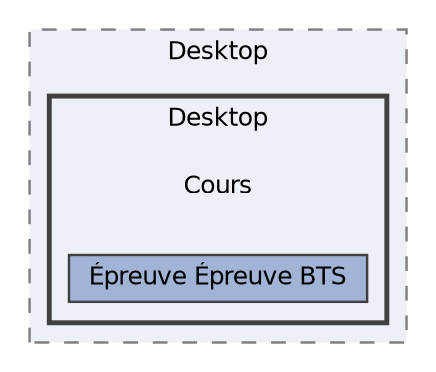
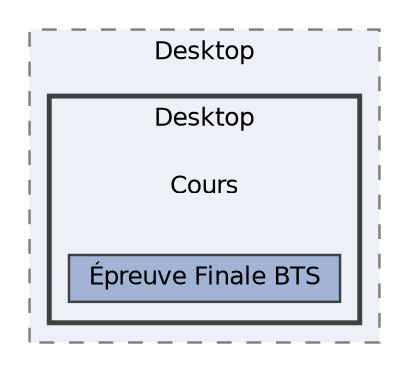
node "Épreuve Épreuve BTS": label "Épreuve Épreuve BTS" -> "Épreuve Finale BTS"
